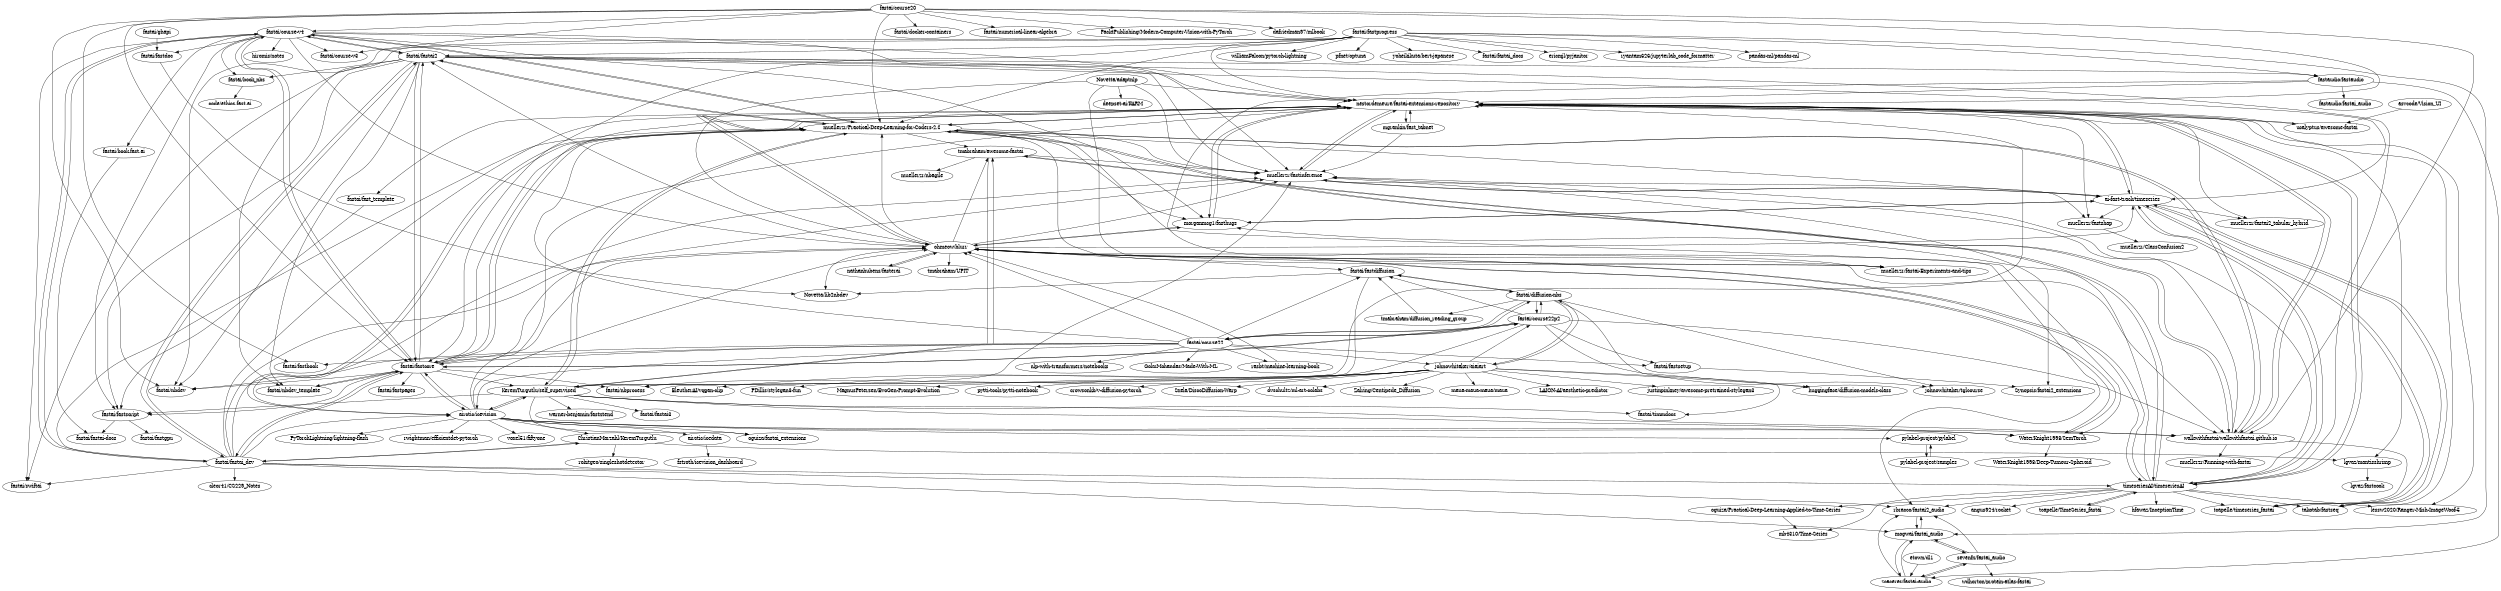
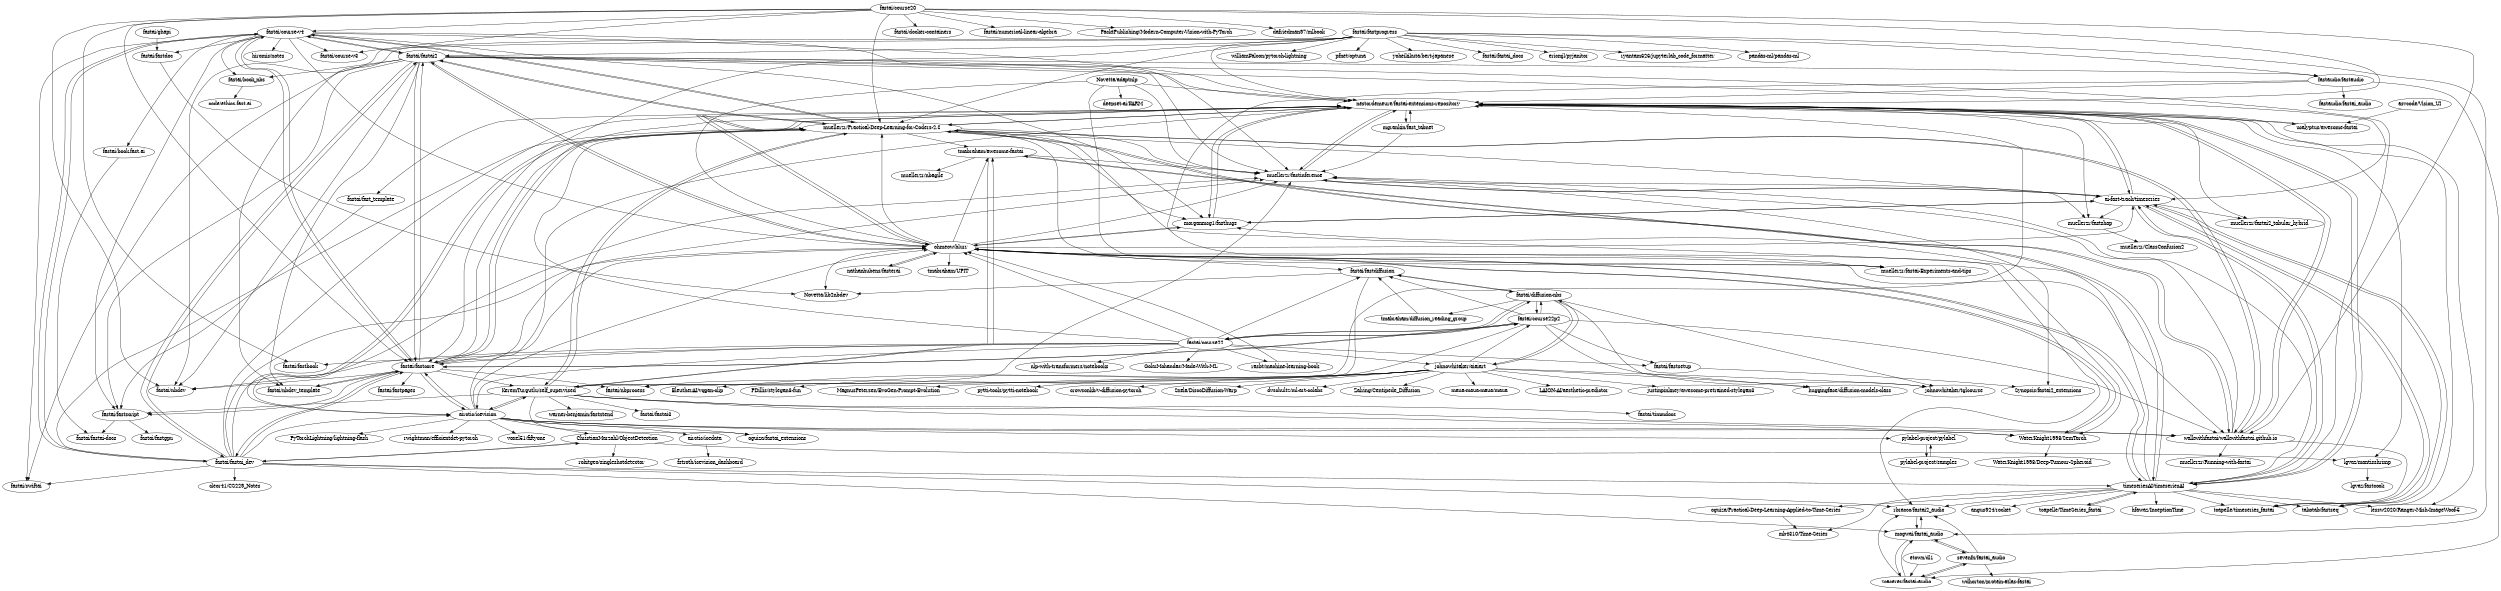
edge "fastai/fastai2" -> "ohmeow/blurr": added
edge "johnowhitaker/aiaiart" -> "fastai/timmdocs": now "johnowhitaker/aiaiart" -> "johnowhitaker/tglcourse"
node "ChristianMarzahl/KeremTurgutlu": label "ChristianMarzahl/KeremTurgutlu" -> "ChristianMarzahl/ObjectDetection"
